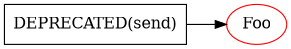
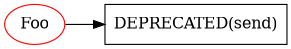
edge "DEPRECATED(send)" -> "Foo": reversed
